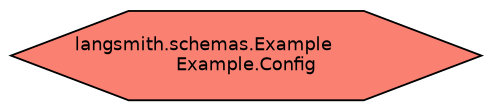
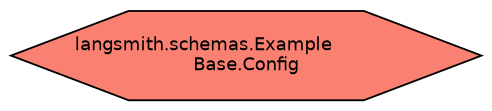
node "langsmith.schemas.Example Example.Config": label "langsmith.schemas.Example Example.Config" -> "langsmith.schemas.Example Base.Config"
